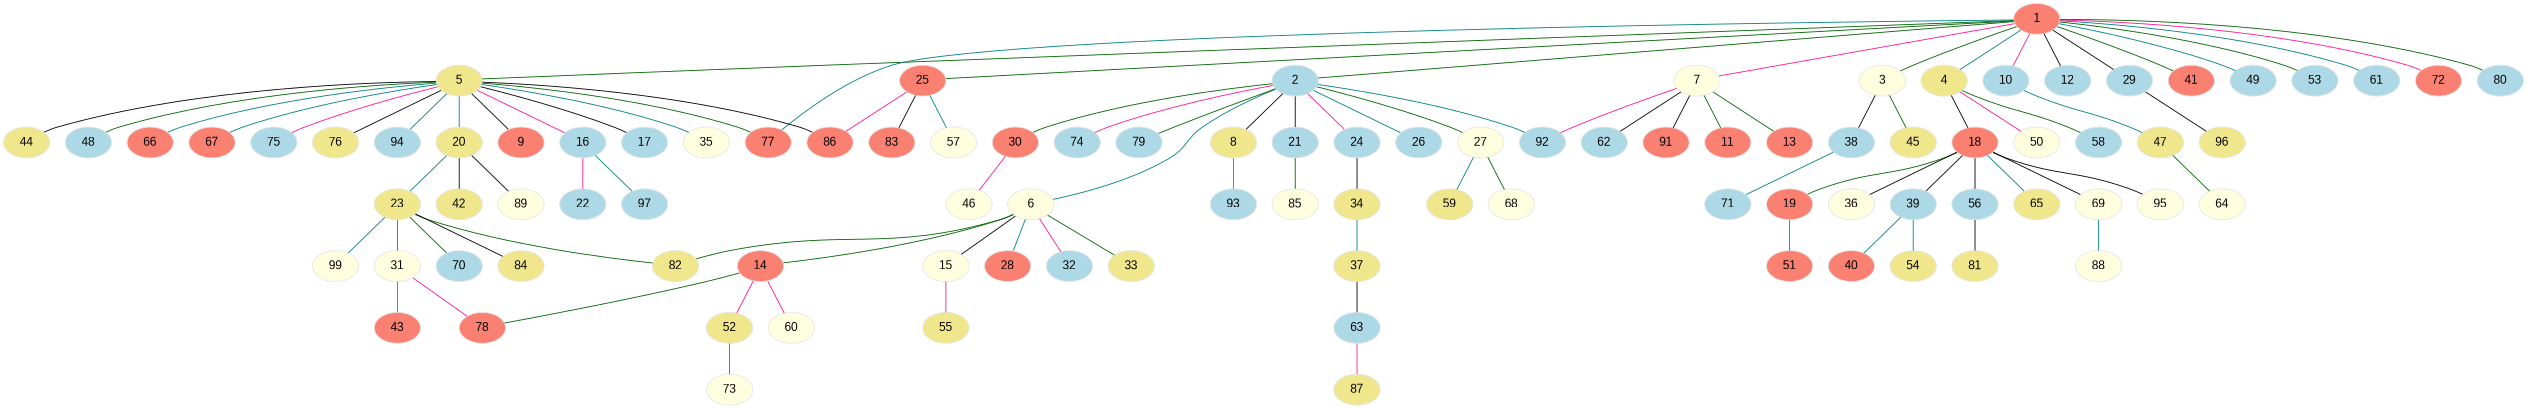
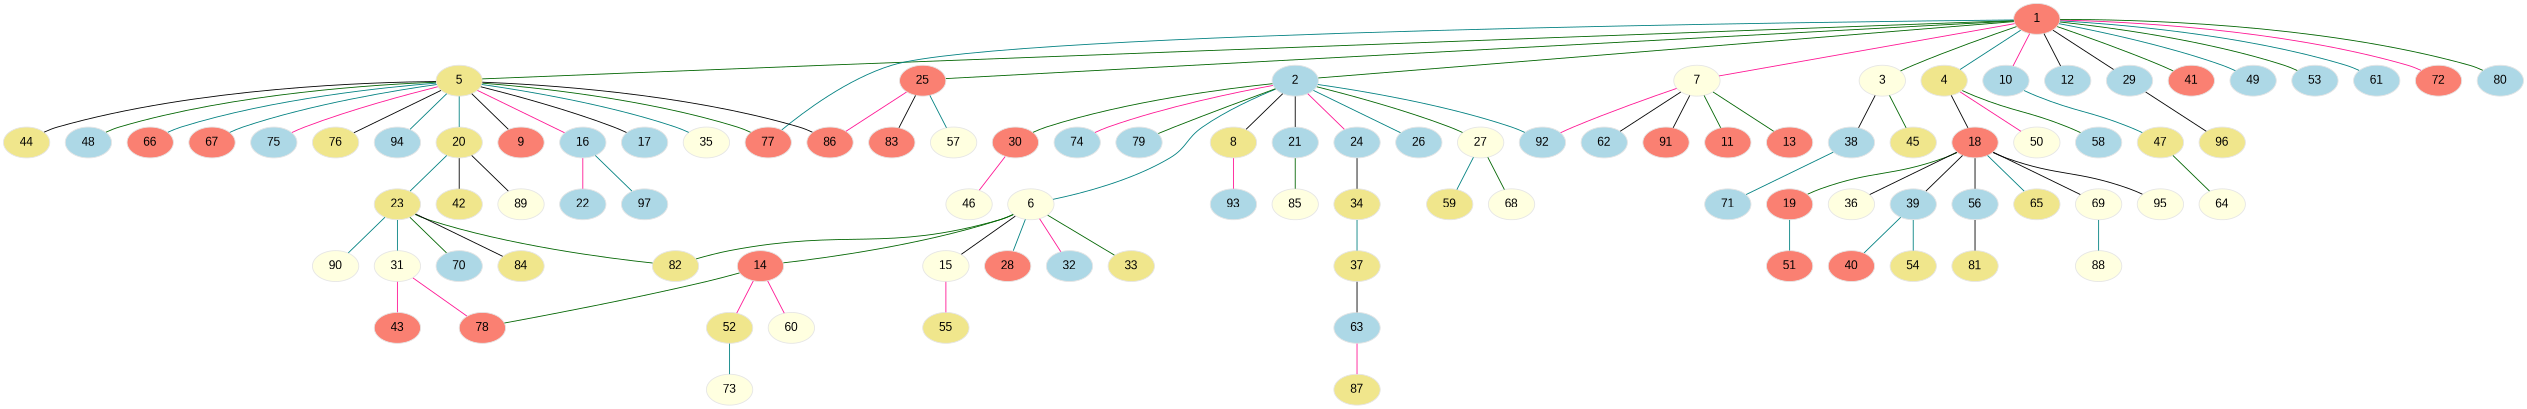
node "99": label "99" -> "90"
